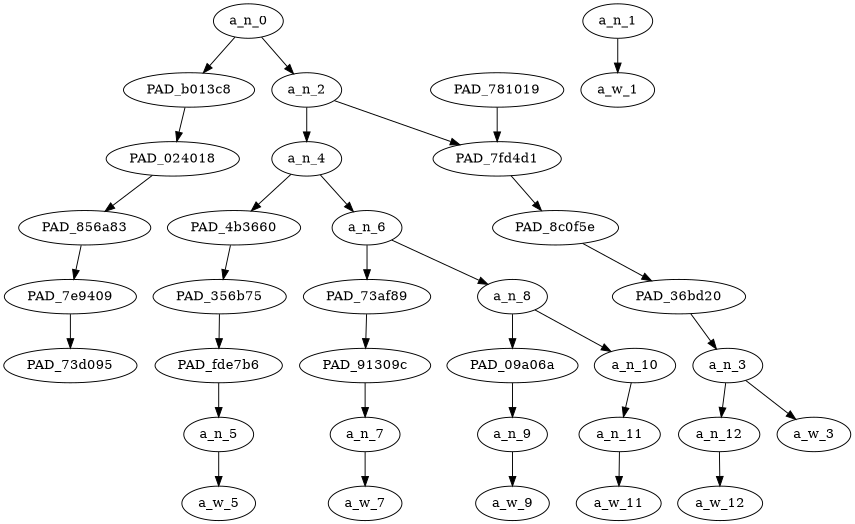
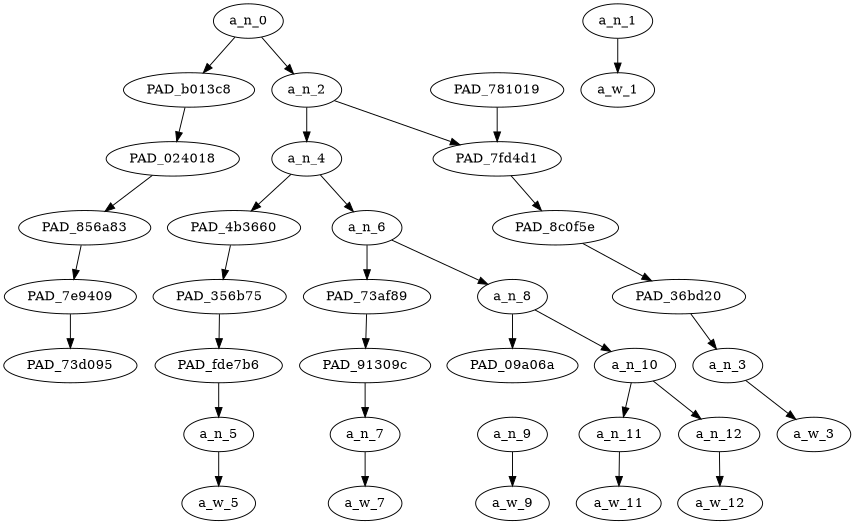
edge "PAD_09a06a" -> "a_n_9": removed
edge "a_n_3" -> "a_n_12": now "a_n_10" -> "a_n_12"
